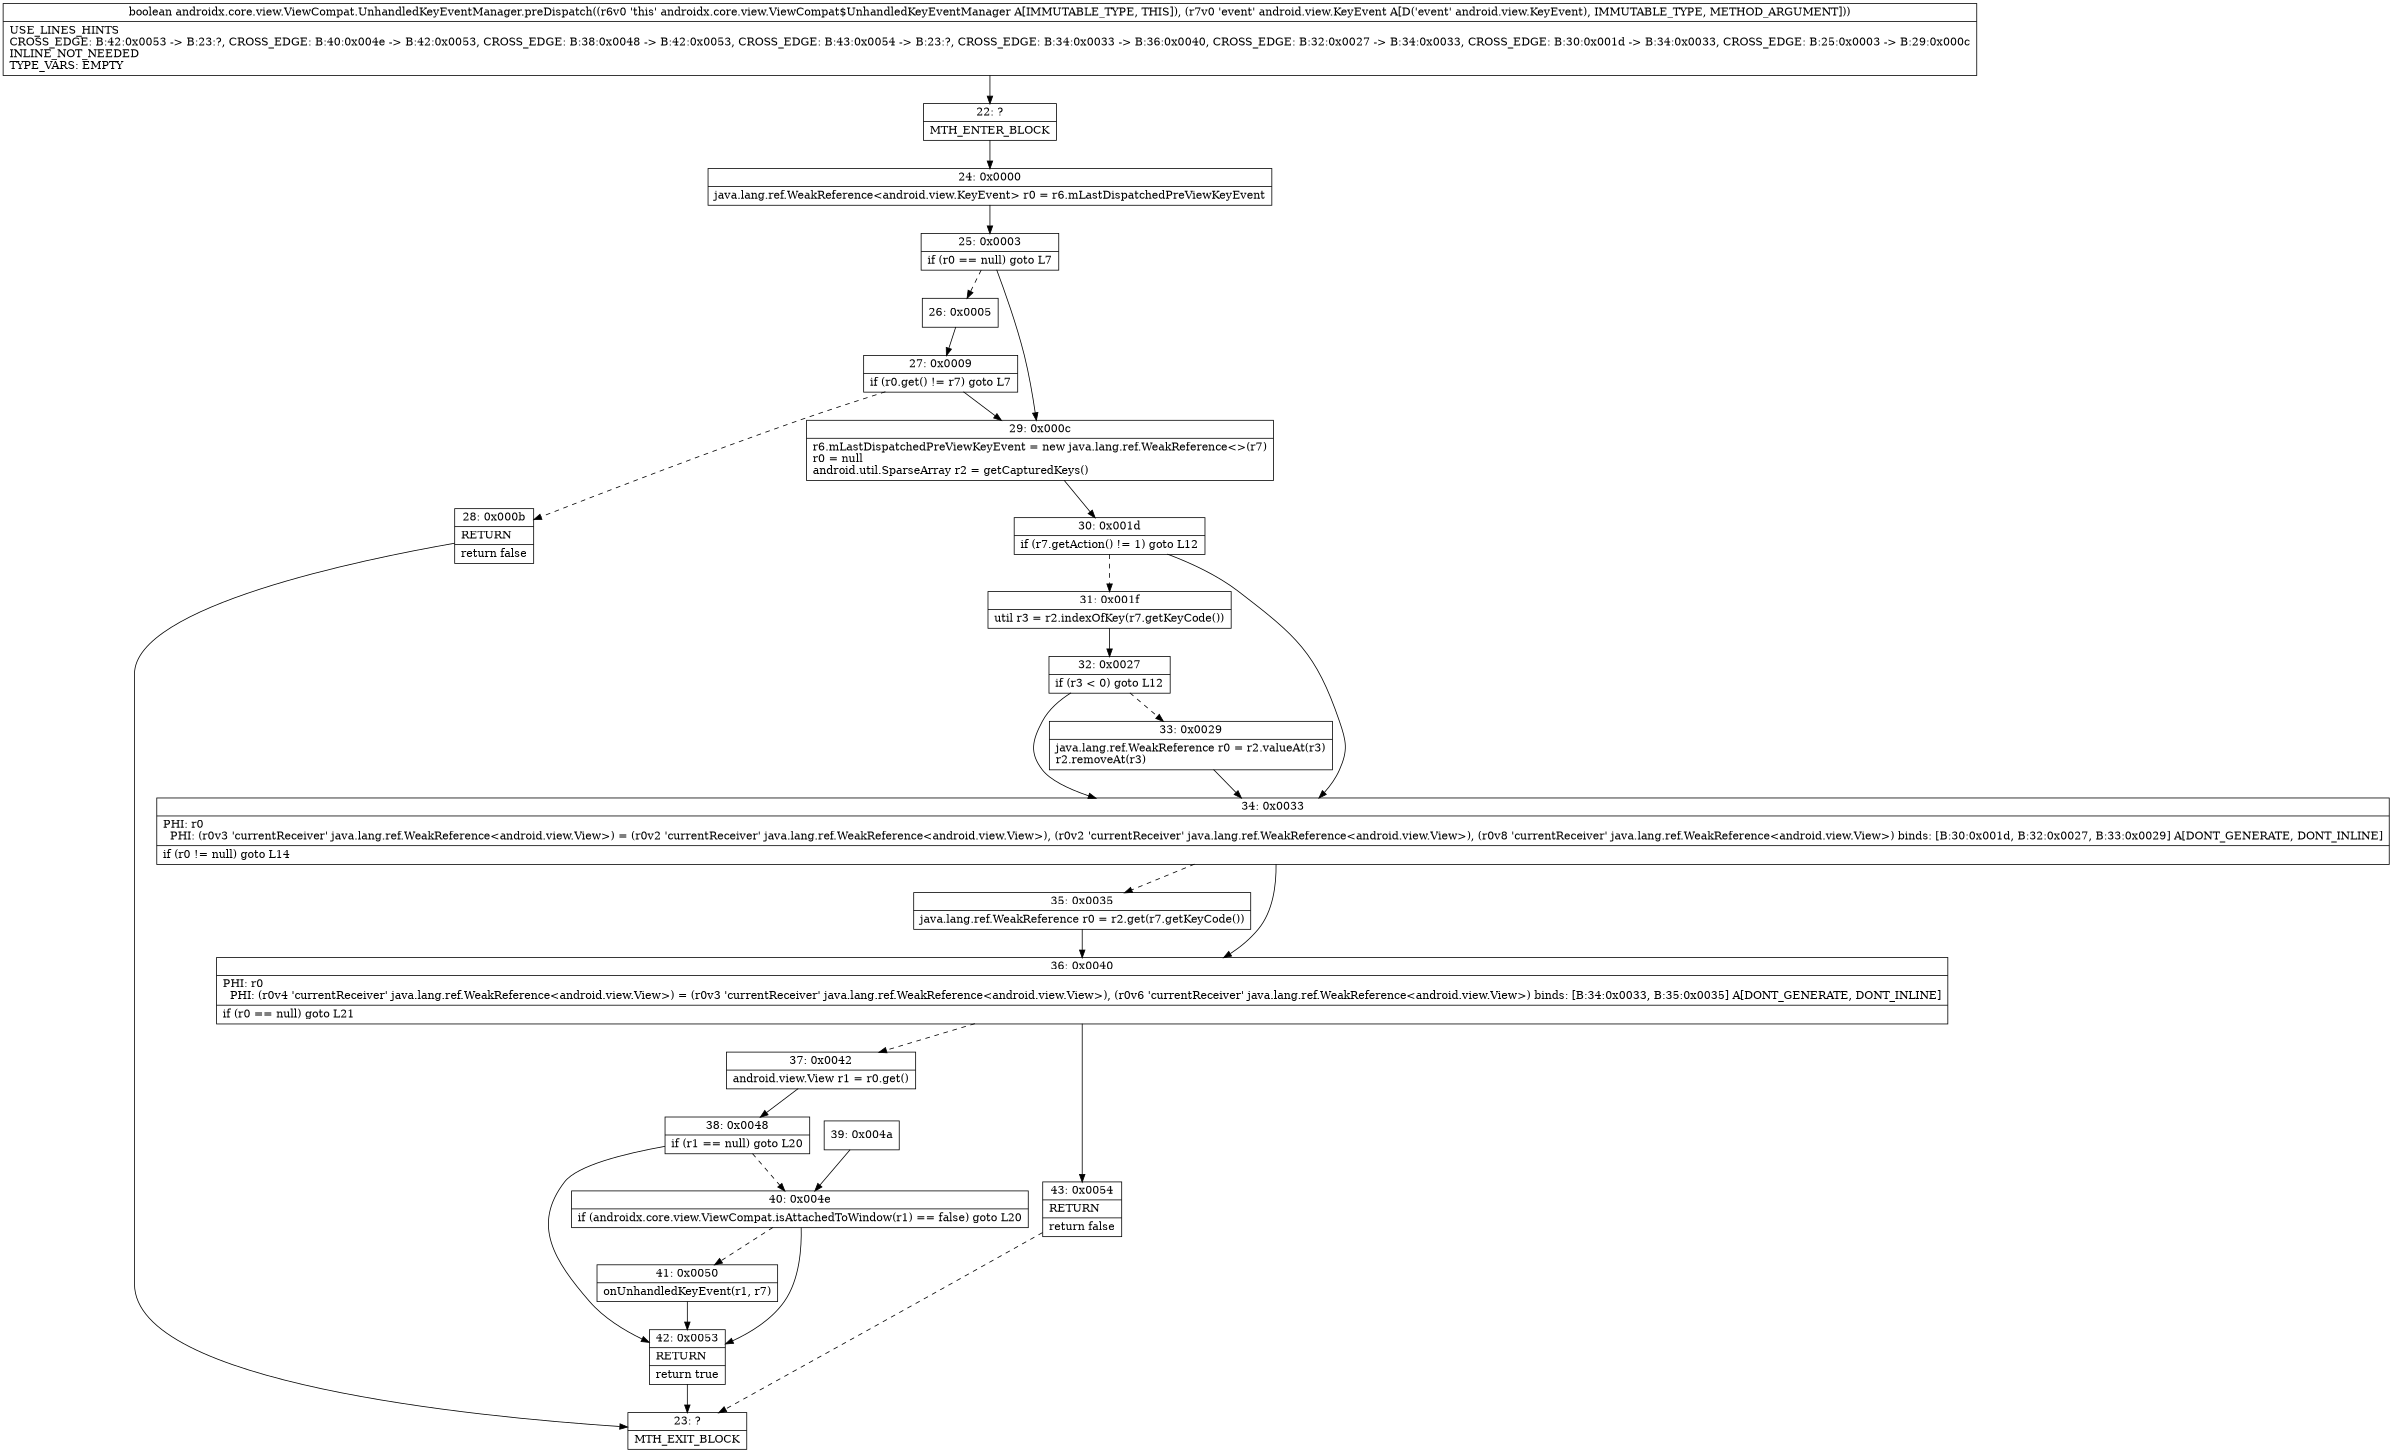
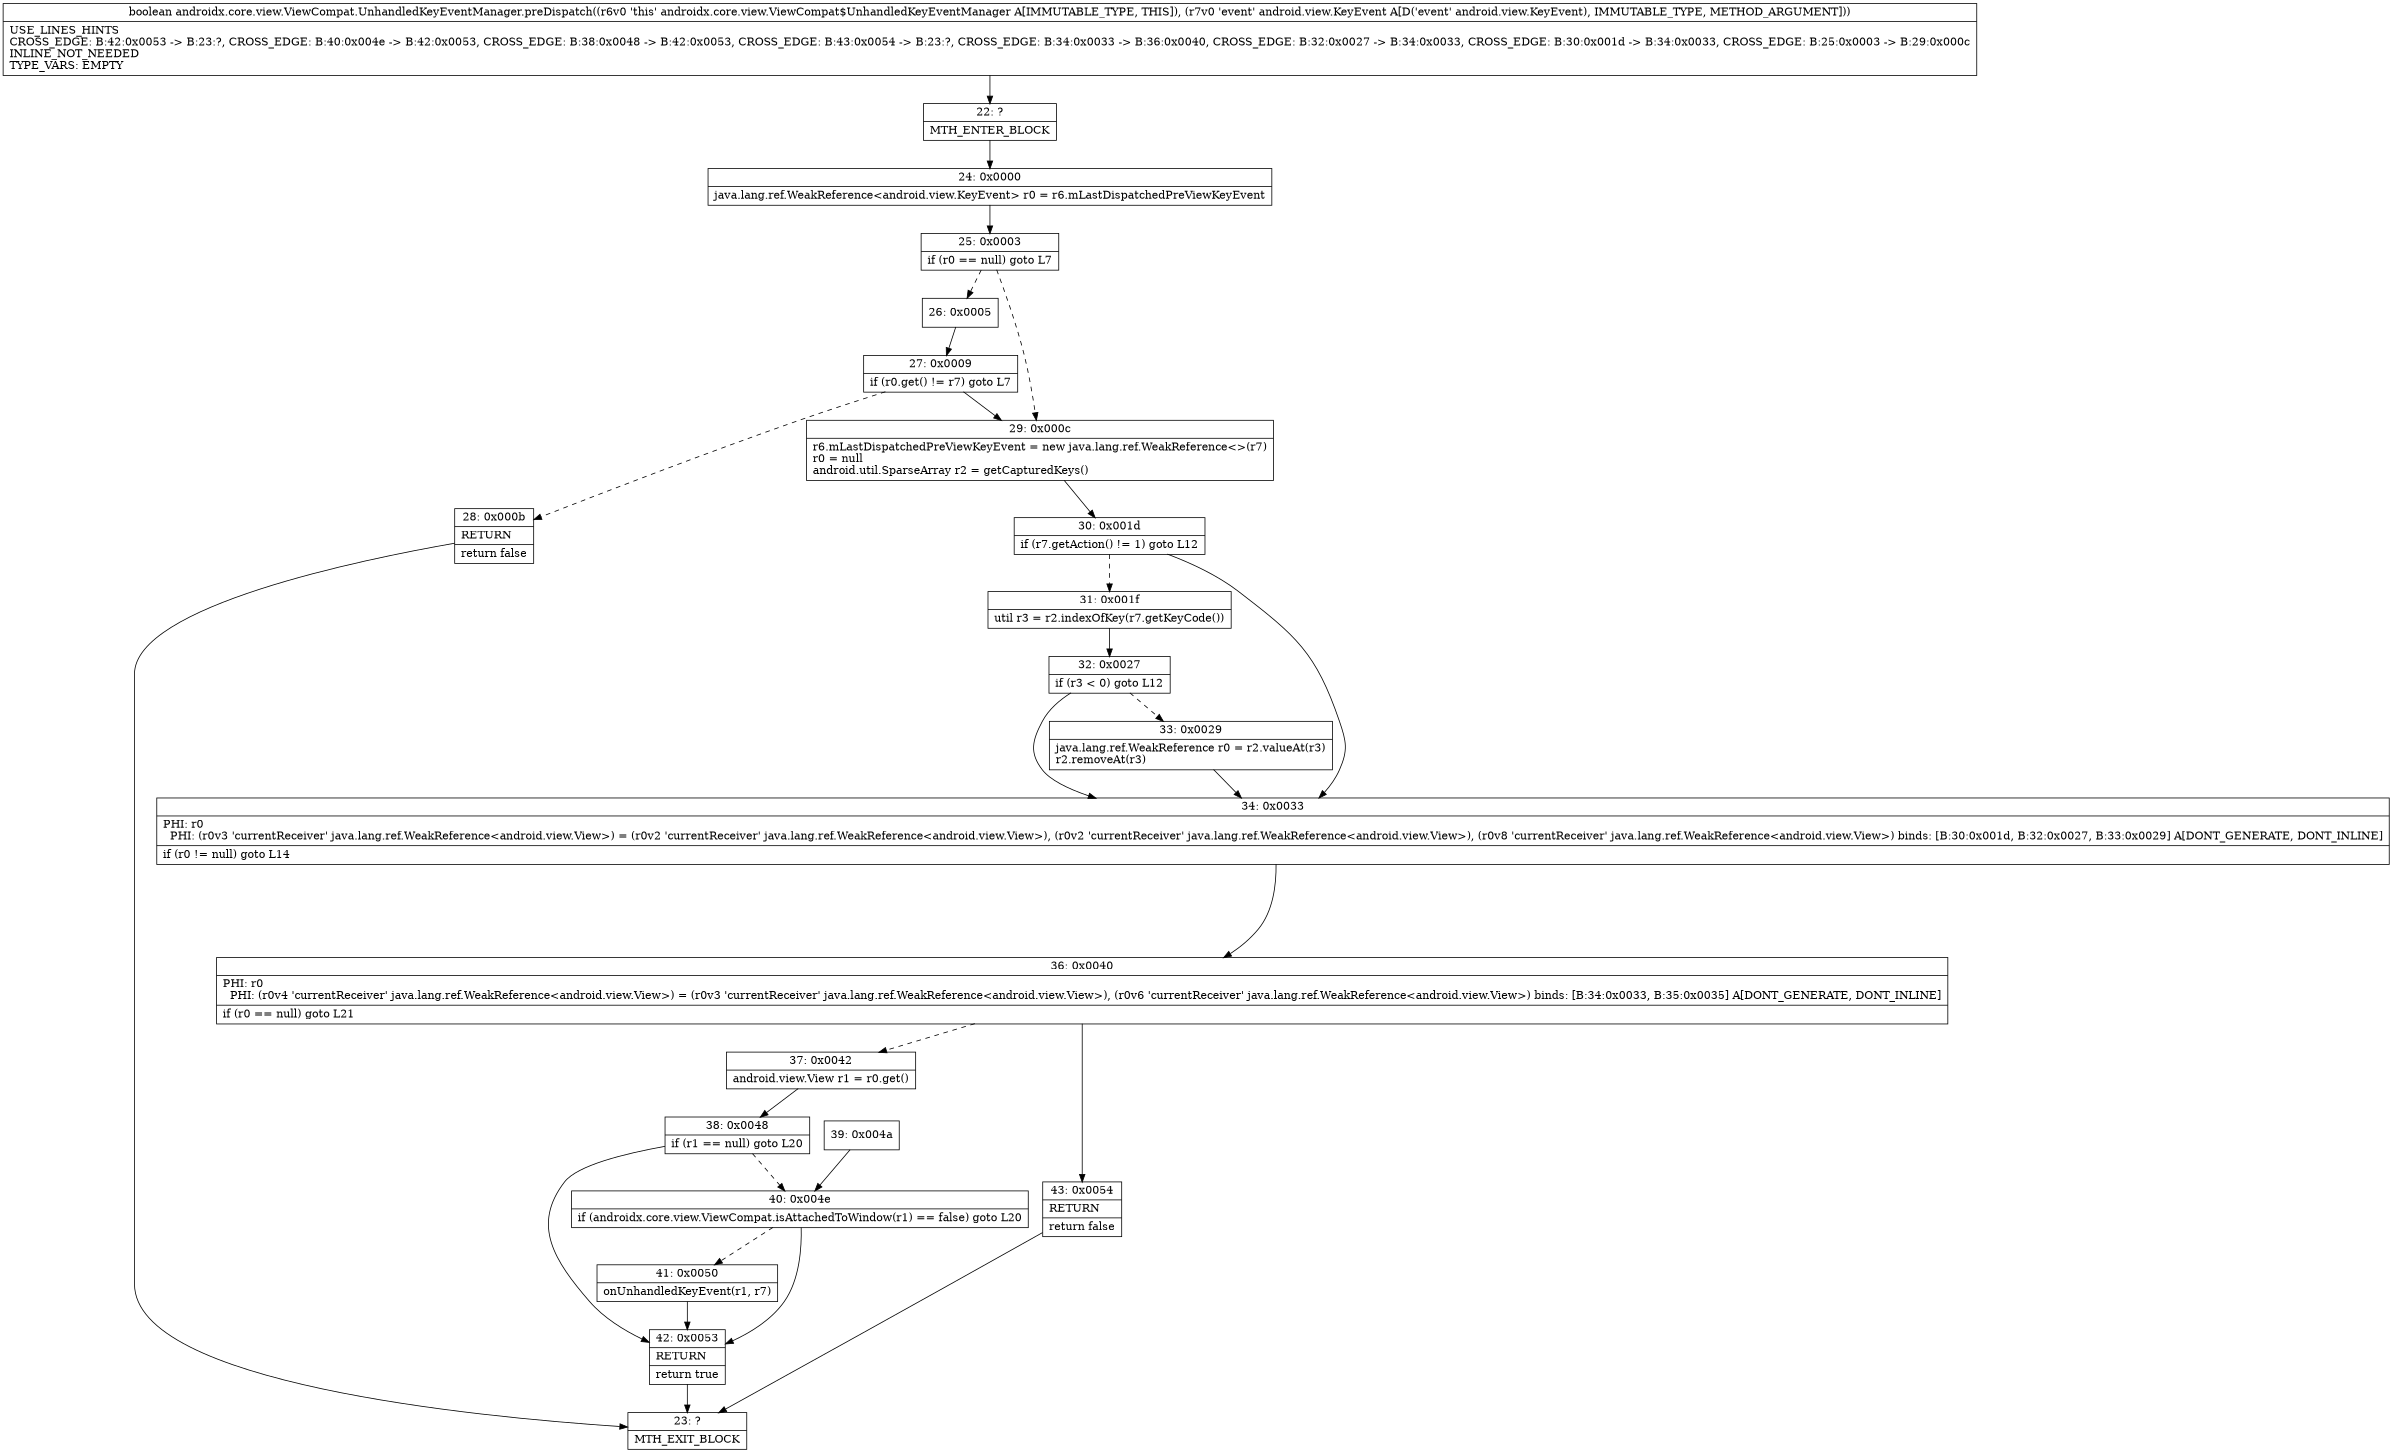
edge "25: 0x0003" -> "29: 0x000c": style solid -> dashed
node "35: 0x0035": removed
edge "43: 0x0054" -> "23: ?": style dashed -> solid
